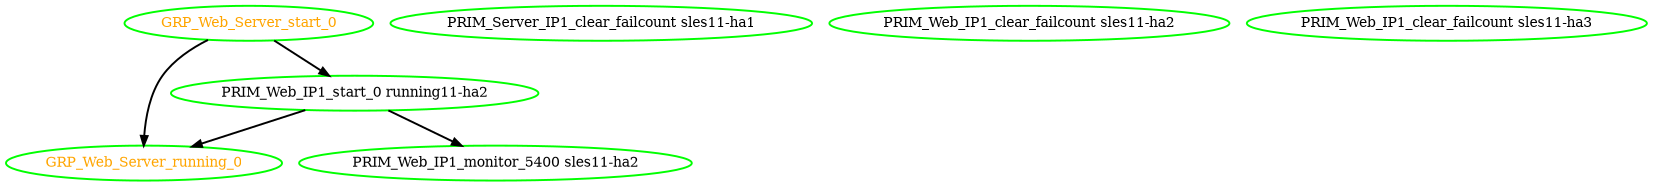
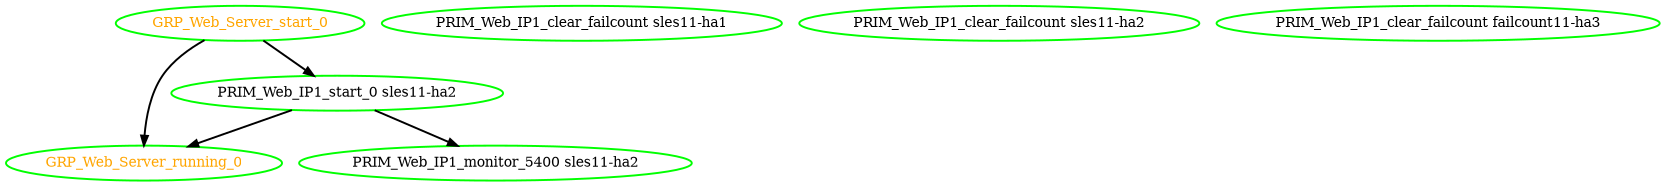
node "PRIM_Server_IP1_clear_failcount sles11-ha1": label "PRIM_Server_IP1_clear_failcount sles11-ha1" -> "PRIM_Web_IP1_clear_failcount sles11-ha1"
node "PRIM_Web_IP1_clear_failcount sles11-ha3": label "PRIM_Web_IP1_clear_failcount sles11-ha3" -> "PRIM_Web_IP1_clear_failcount failcount11-ha3"
node "PRIM_Web_IP1_start_0 running11-ha2": label "PRIM_Web_IP1_start_0 running11-ha2" -> "PRIM_Web_IP1_start_0 sles11-ha2"
